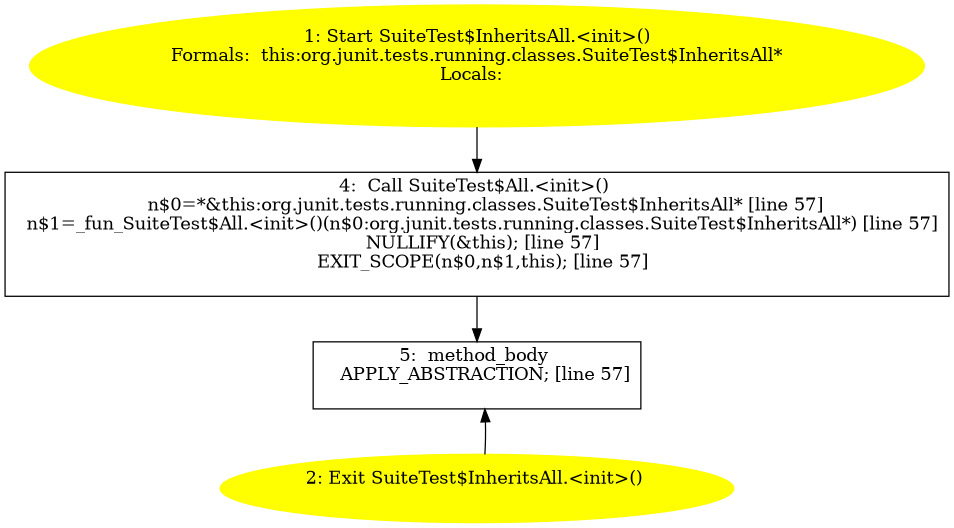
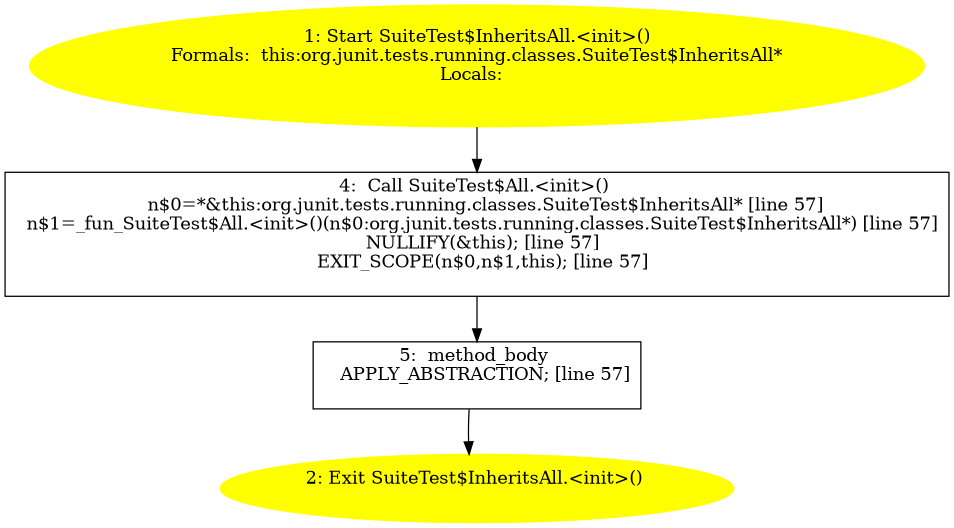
edge "2: Exit SuiteTest$InheritsAll.<init>()" -> "5:  method_body APPLY_ABSTRACTION; [line 57]": reversed
